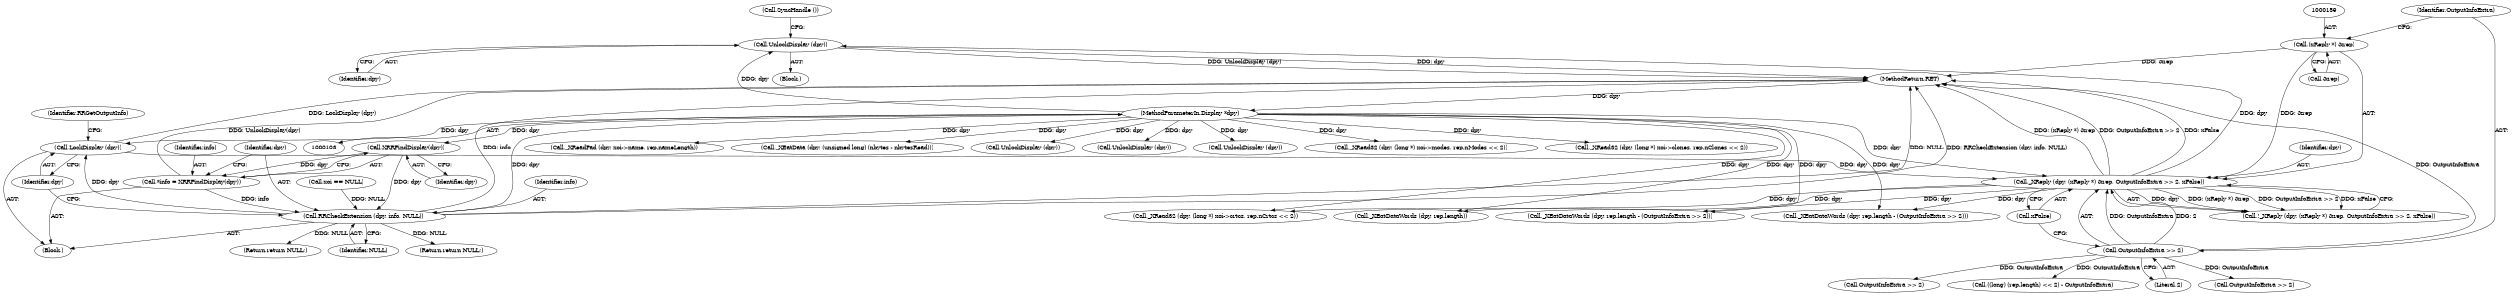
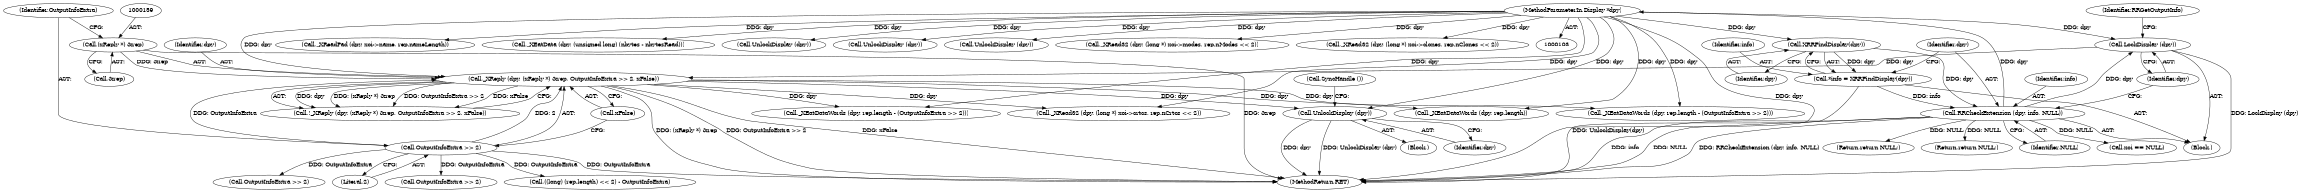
edge "(MethodReturn,RET)" -> "(MethodParameterIn,Display *dpy)": reversed
edge "(Call,xoi == NULL)" -> "(Call,RRCheckExtension (dpy, info, NULL))": reversed
